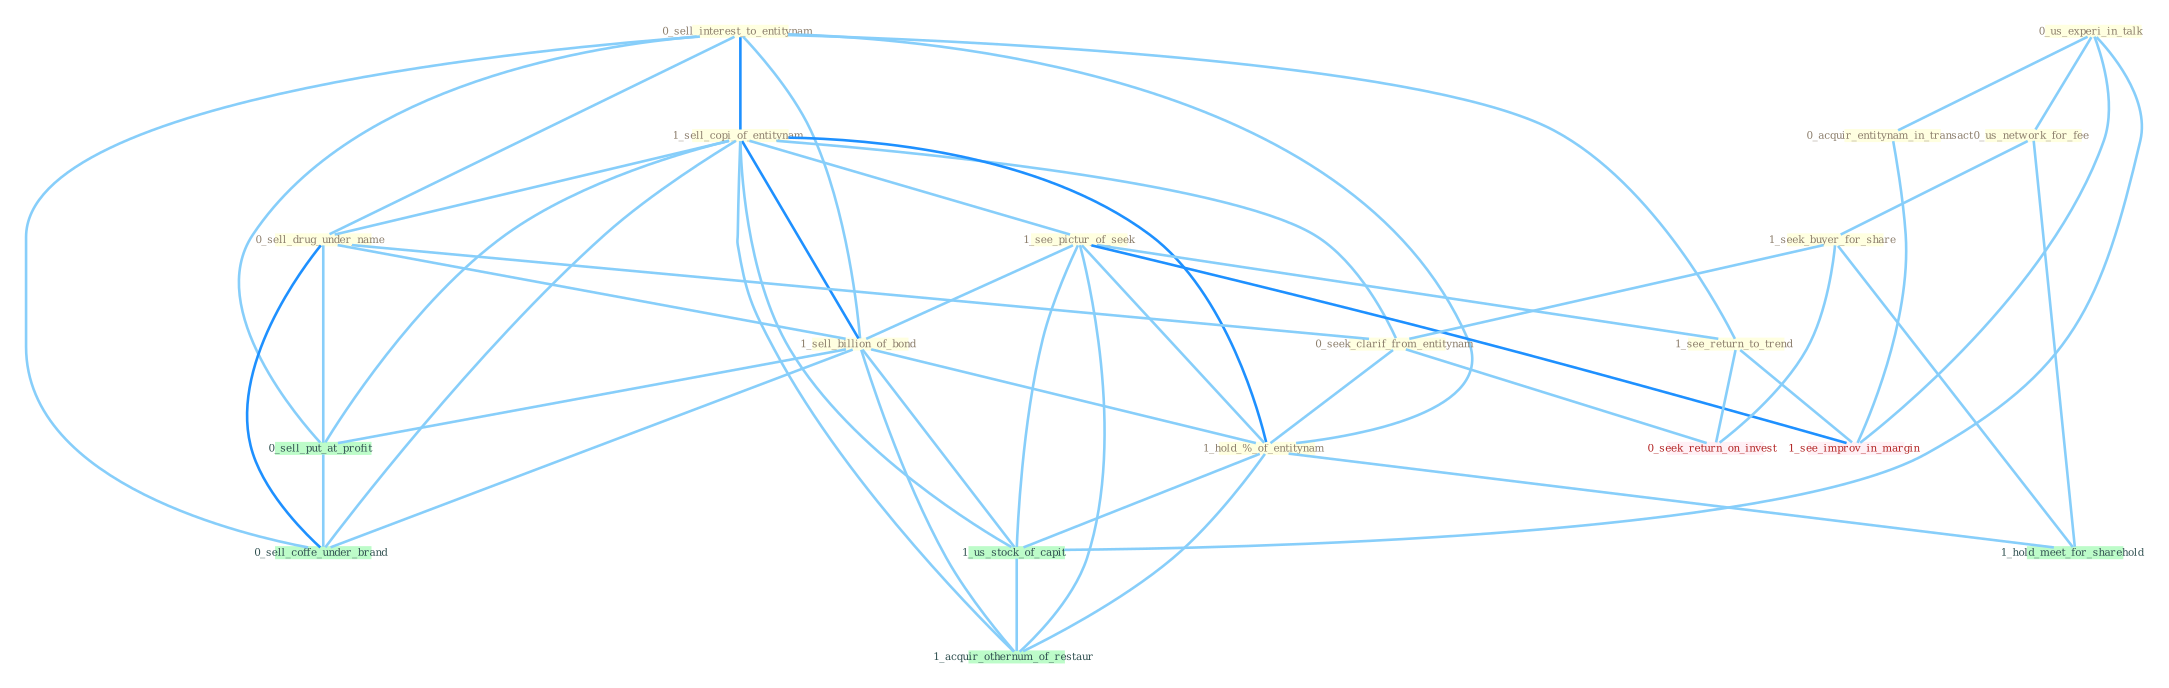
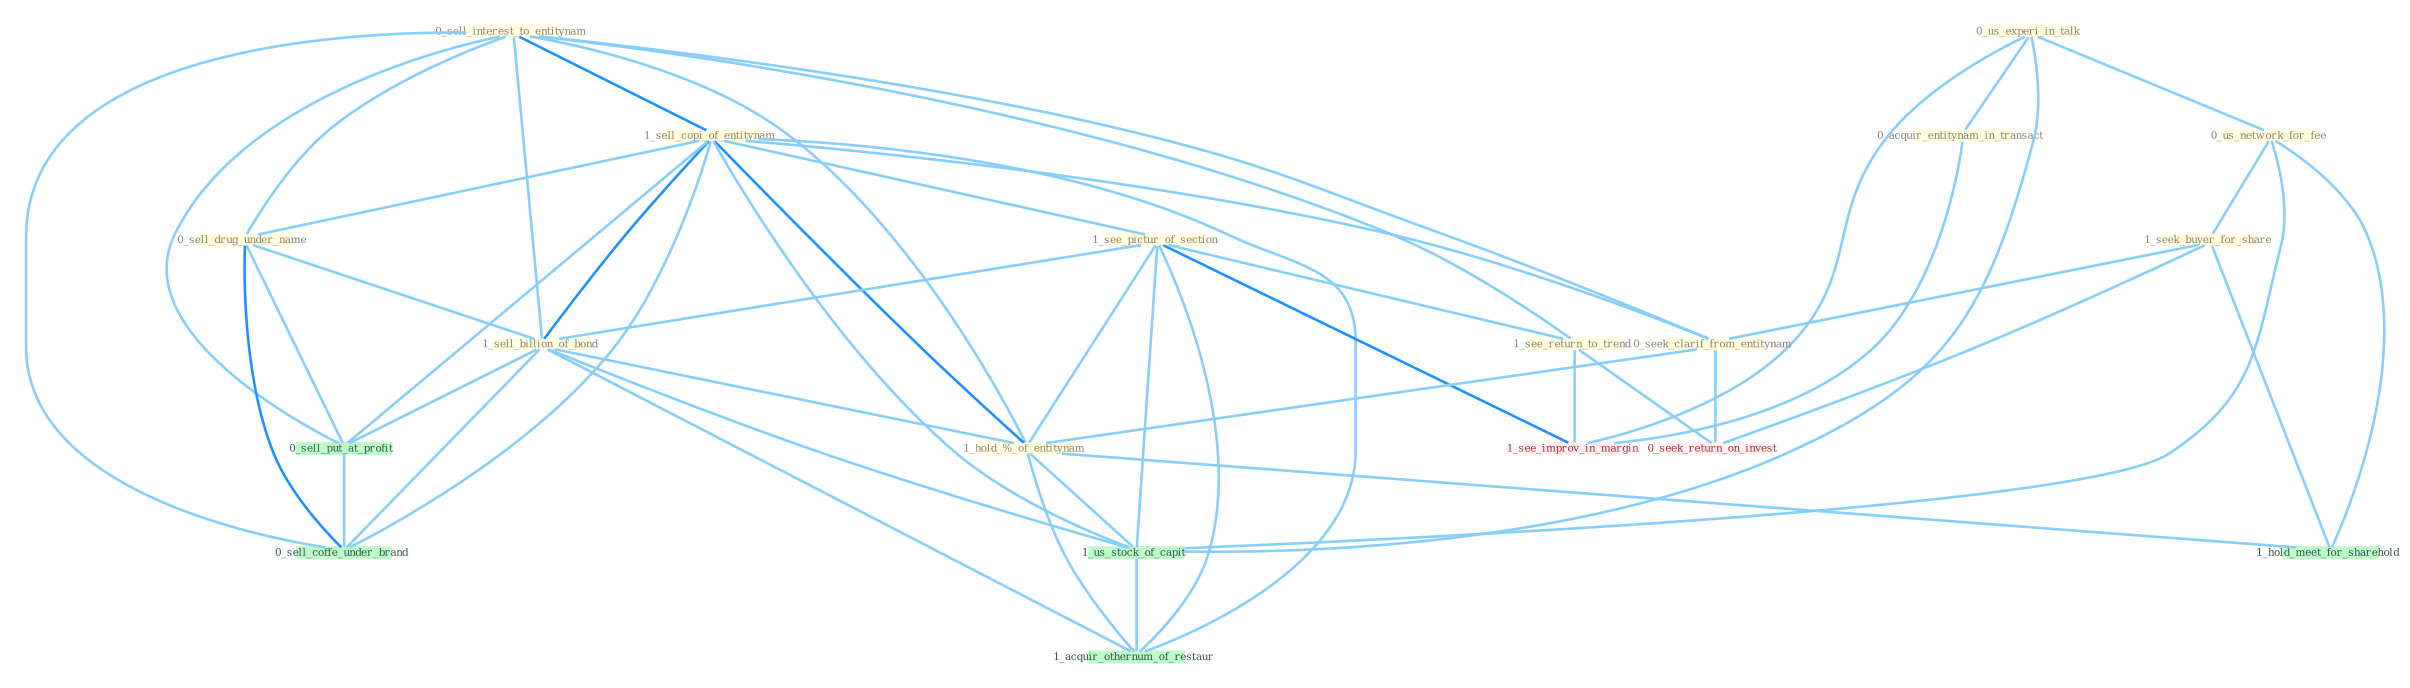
node "1_see_pictur_of_seek": label "1_see_pictur_of_seek" -> "1_see_pictur_of_section"
edge "0_sell_drug_under_name" -- "0_seek_clarif_from_entitynam": now "0_sell_interest_to_entitynam" -- "0_seek_clarif_from_entitynam"
edge "0_us_network_for_fee" -- "1_us_stock_of_capit": added
